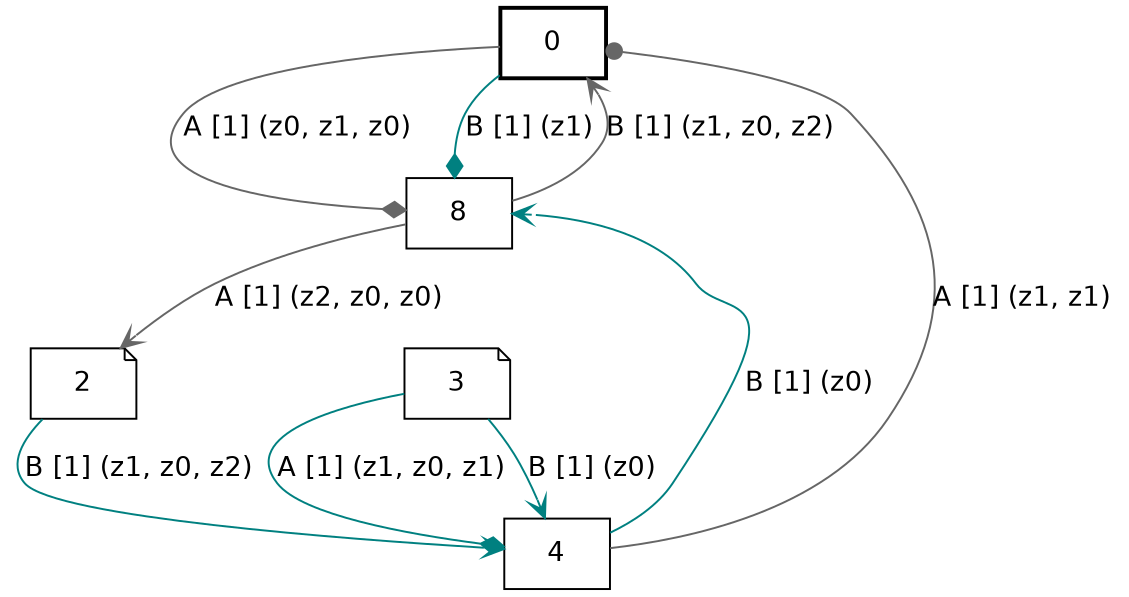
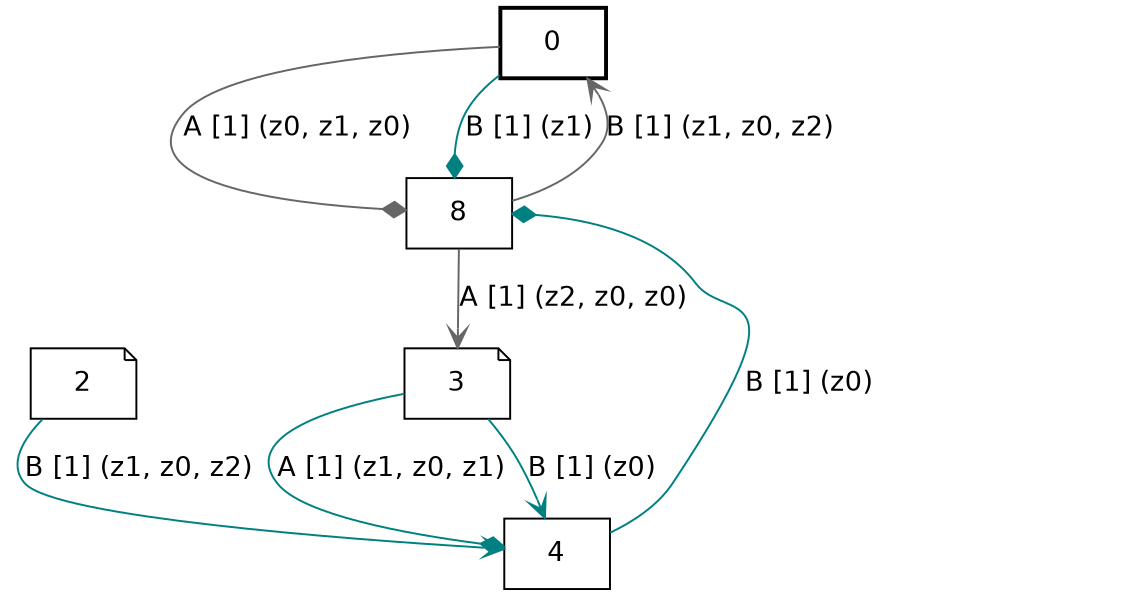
edge "8" -> "2": now "8" -> "3"
edge "4" -> "0": removed, label "A [1] (z1, z1)"
edge "4" -> "8": arrowhead vee -> diamond
